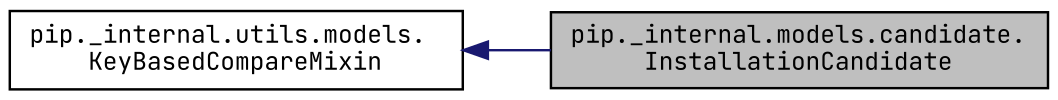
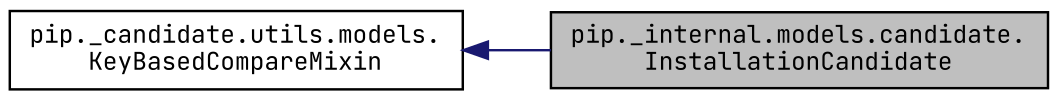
node "pip._internal.utils.models. KeyBasedCompareMixin": label "pip._internal.utils.models. KeyBasedCompareMixin" -> "pip._candidate.utils.models. KeyBasedCompareMixin"
